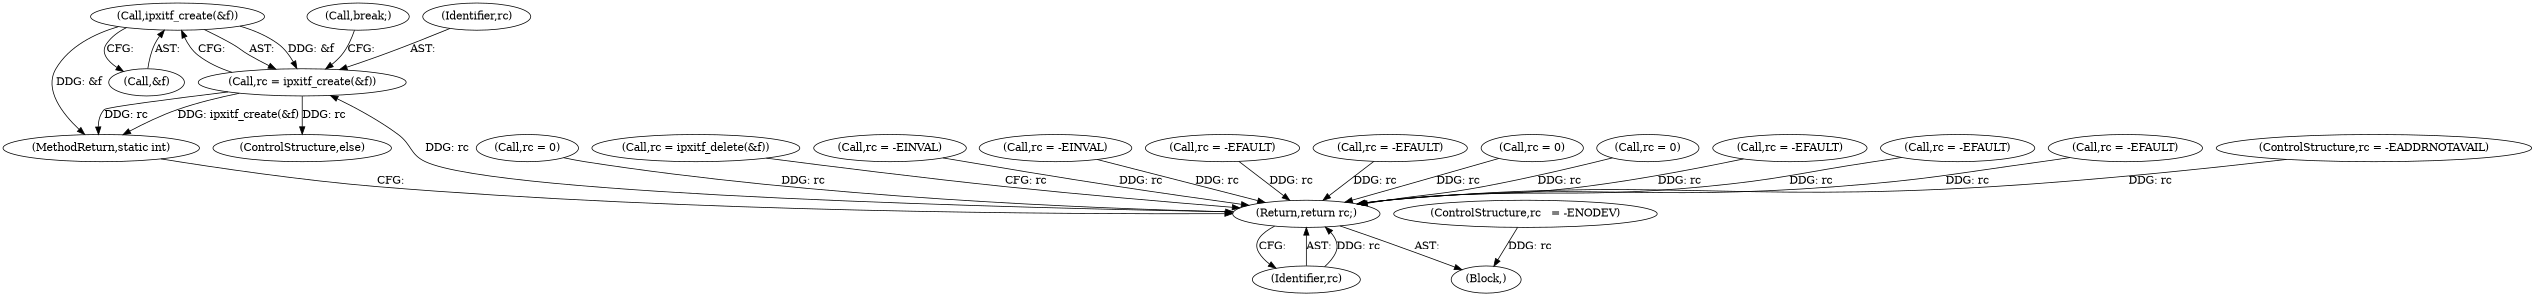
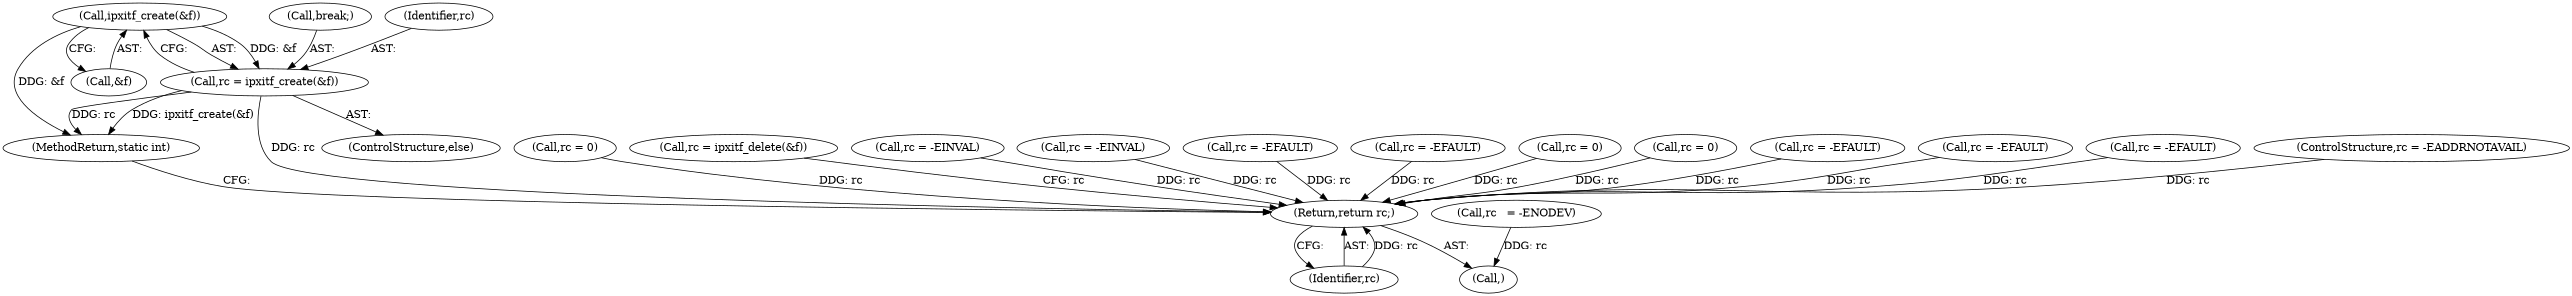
edge "(Call,break;)" -> "(Call,rc = ipxitf_create(&f))": label "CFG: " -> "AST: "
edge "(Call,rc = ipxitf_create(&f))" -> "(ControlStructure,else)": label "DDG: rc" -> "AST: "
edge "(Return,return rc;)" -> "(Call,rc = ipxitf_create(&f))": reversed
node "(ControlStructure,rc   = -ENODEV)": label "(ControlStructure,rc   = -ENODEV)" -> "(Call,rc   = -ENODEV)"
node "(Block,)": label "(Block,)" -> "(Call,)"
